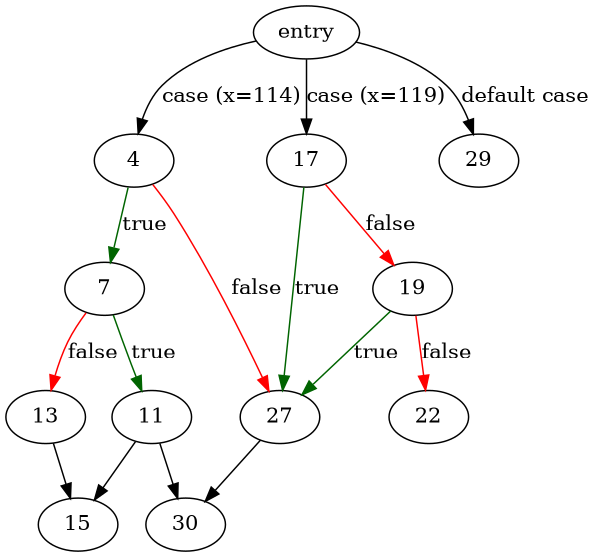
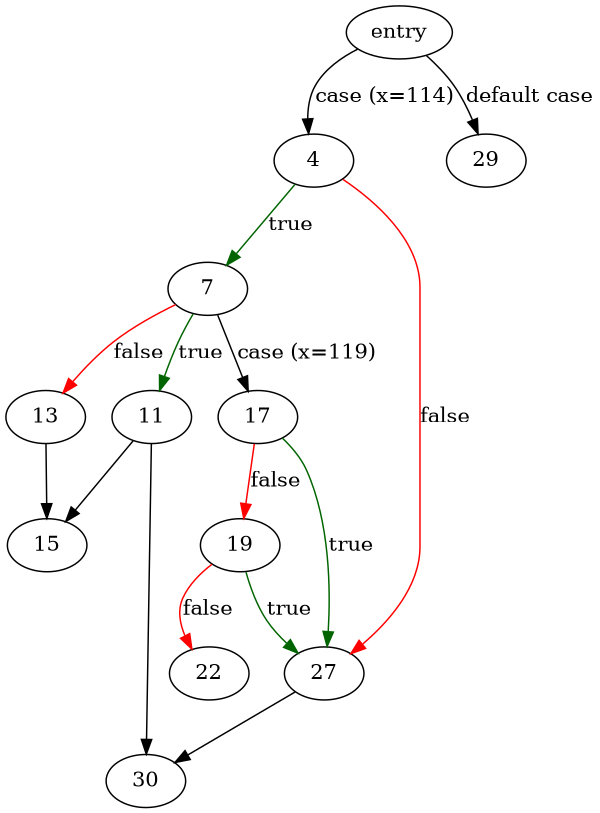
edge "entry" -> "17": now "7" -> "17"
